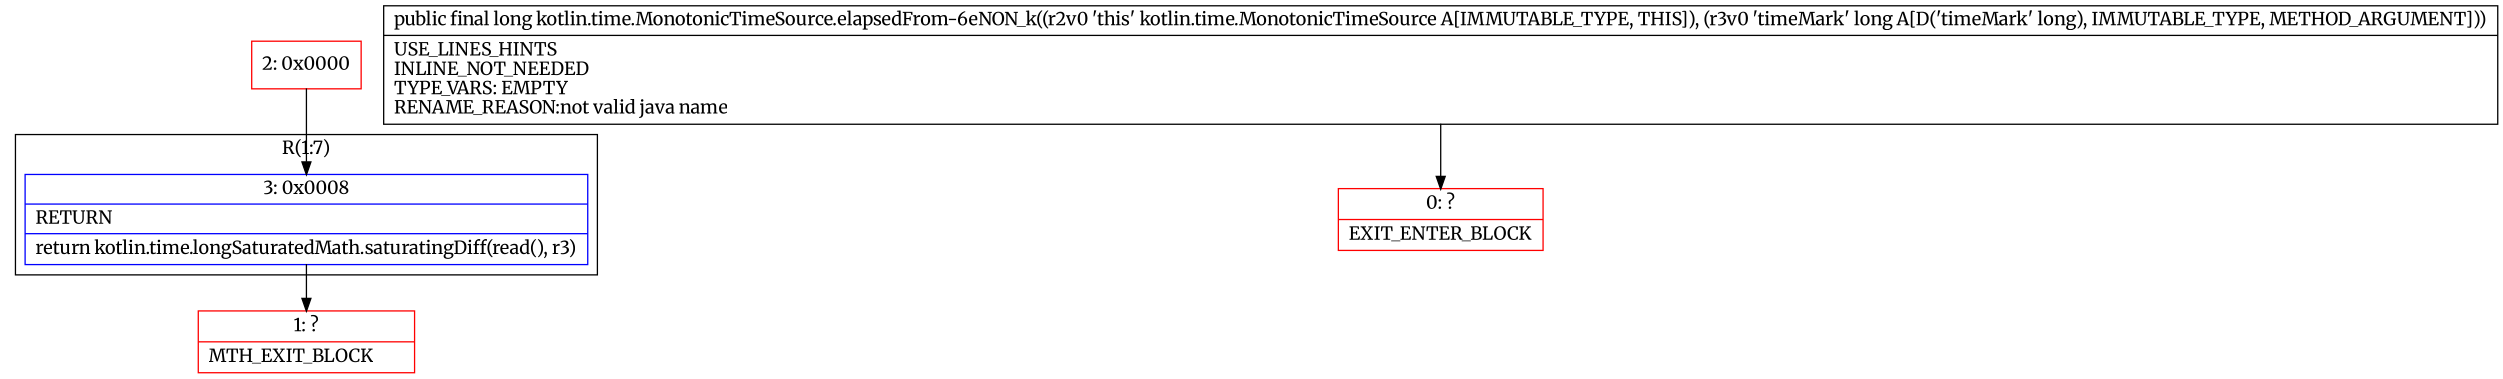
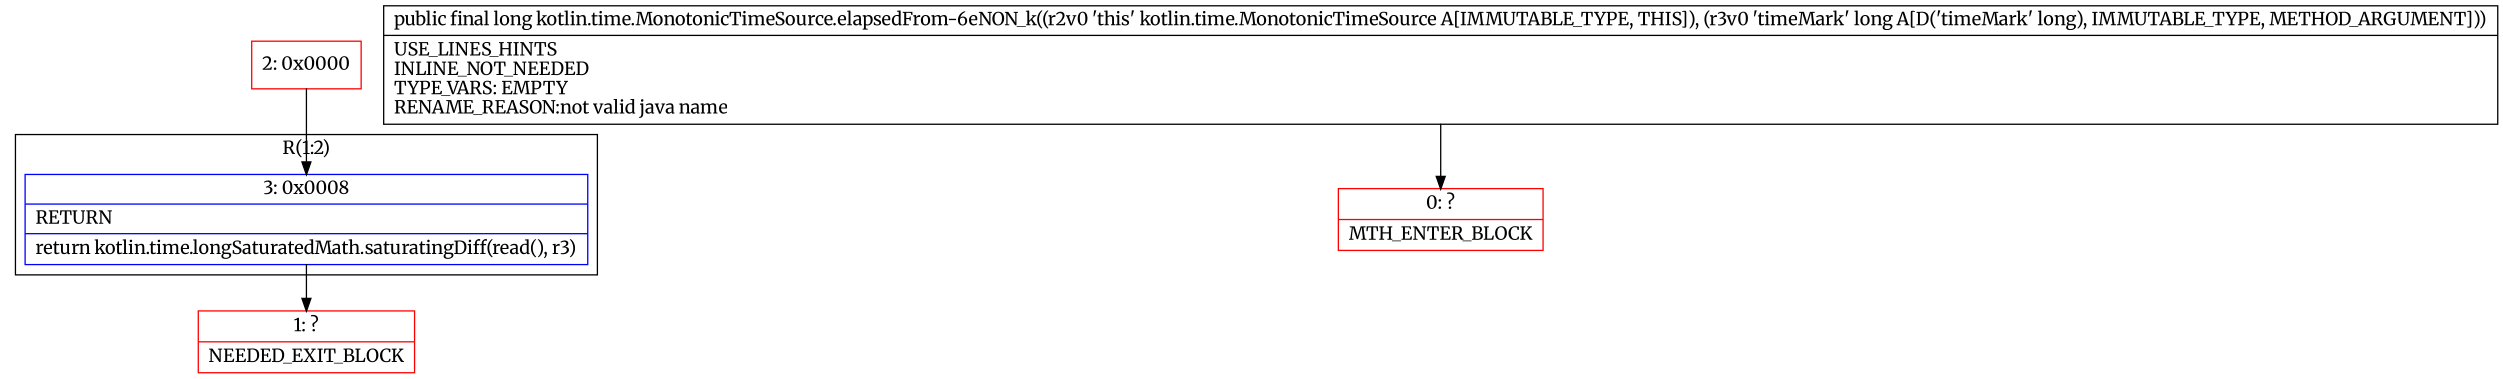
cluster "R(1:7)": label "R(1:7)" -> "R(1:2)"
node "0: ?": text "EXIT_ENTER_BLOCK" -> "MTH_ENTER_BLOCK"
node "1: ?": text "MTH_EXIT_BLOCK" -> "NEEDED_EXIT_BLOCK"
